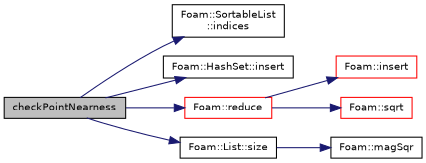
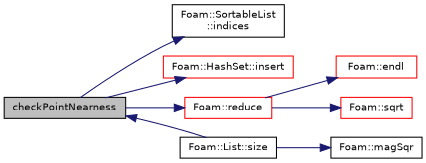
node "Foam::HashSet::insert": color black -> red
node "Foam::insert": label "Foam::insert" -> "Foam::endl"
edge "checkPointNearness" -> "Foam::List::size": reversed
